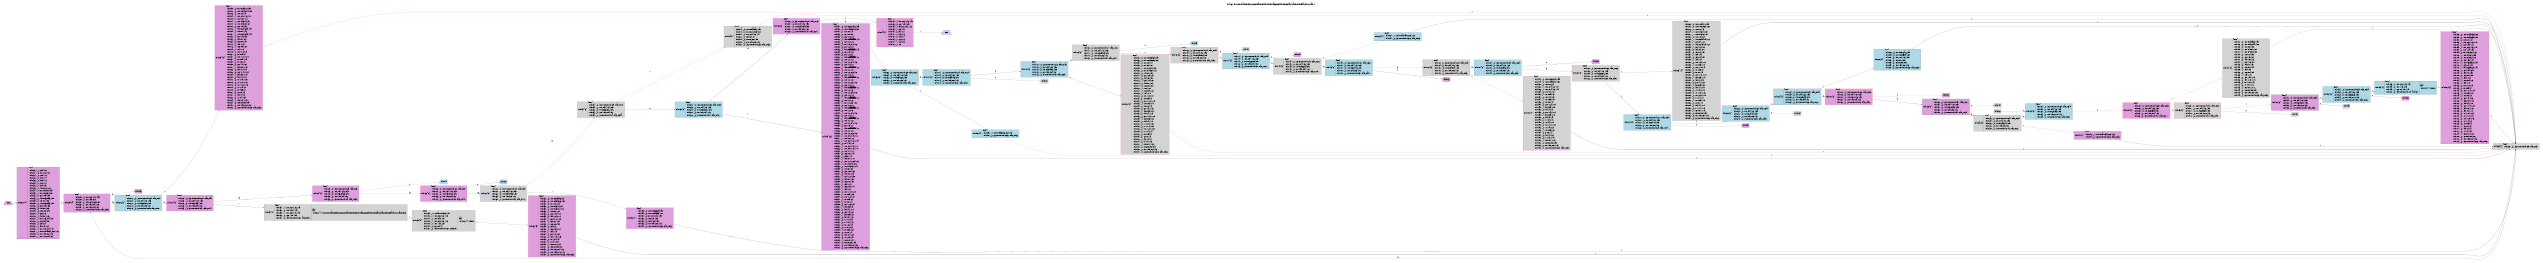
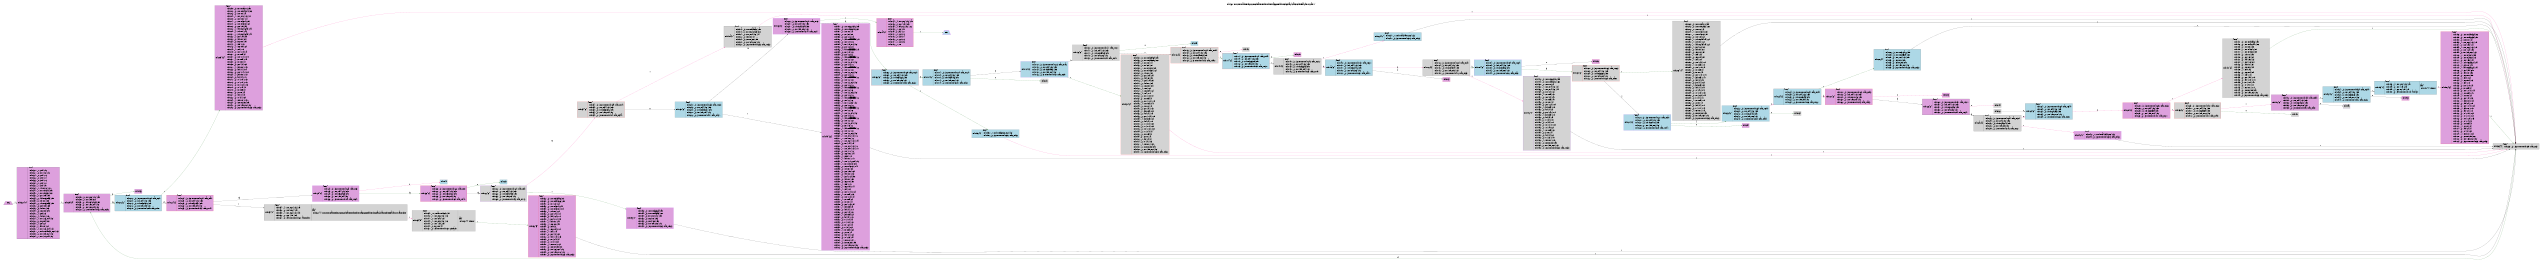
node "Users": label "Users" -> "Exit"
